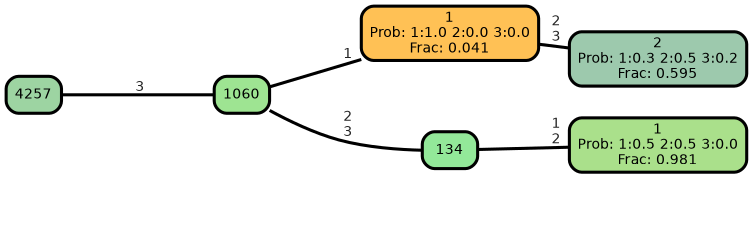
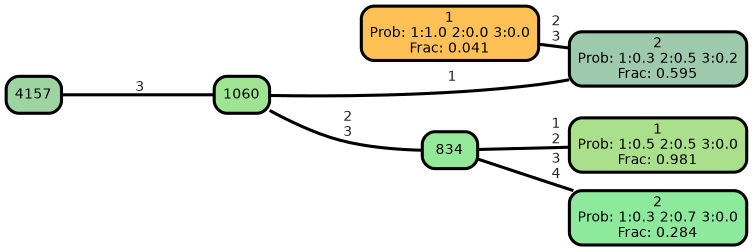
edge "1 Prob: 1:1.0 2:0.0 3:0.0 Frac: 0.041" -- "1060": now "2 Prob: 1:0.3 2:0.5 3:0.2 Frac: 0.595" -- "1060"
node "4257": label "4257" -> "4157"
node "134": label "134" -> "834"
node "2 Prob: 1:0.3 2:0.7 3:0.0 Frac: 0.284": added
